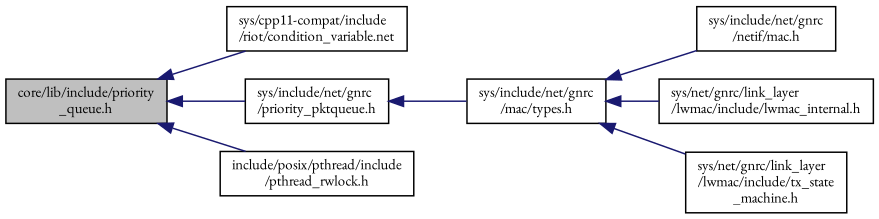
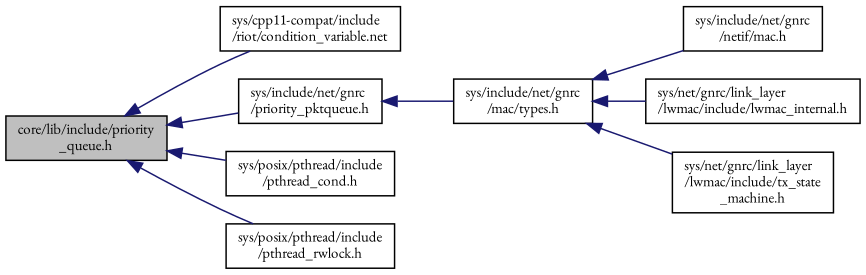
node "sys/posix/pthread/include /pthread_cond.h": added
node "include/posix/pthread/include /pthread_rwlock.h": label "include/posix/pthread/include /pthread_rwlock.h" -> "sys/posix/pthread/include /pthread_rwlock.h"
